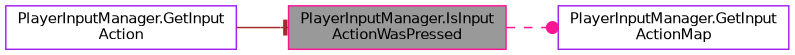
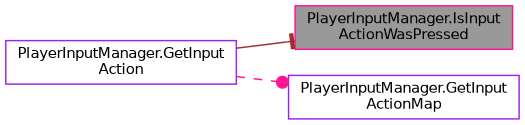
edge "PlayerInputManager.IsInput ActionWasPressed" -> "PlayerInputManager.GetInput ActionMap": now "PlayerInputManager.GetInput Action" -> "PlayerInputManager.GetInput ActionMap"
